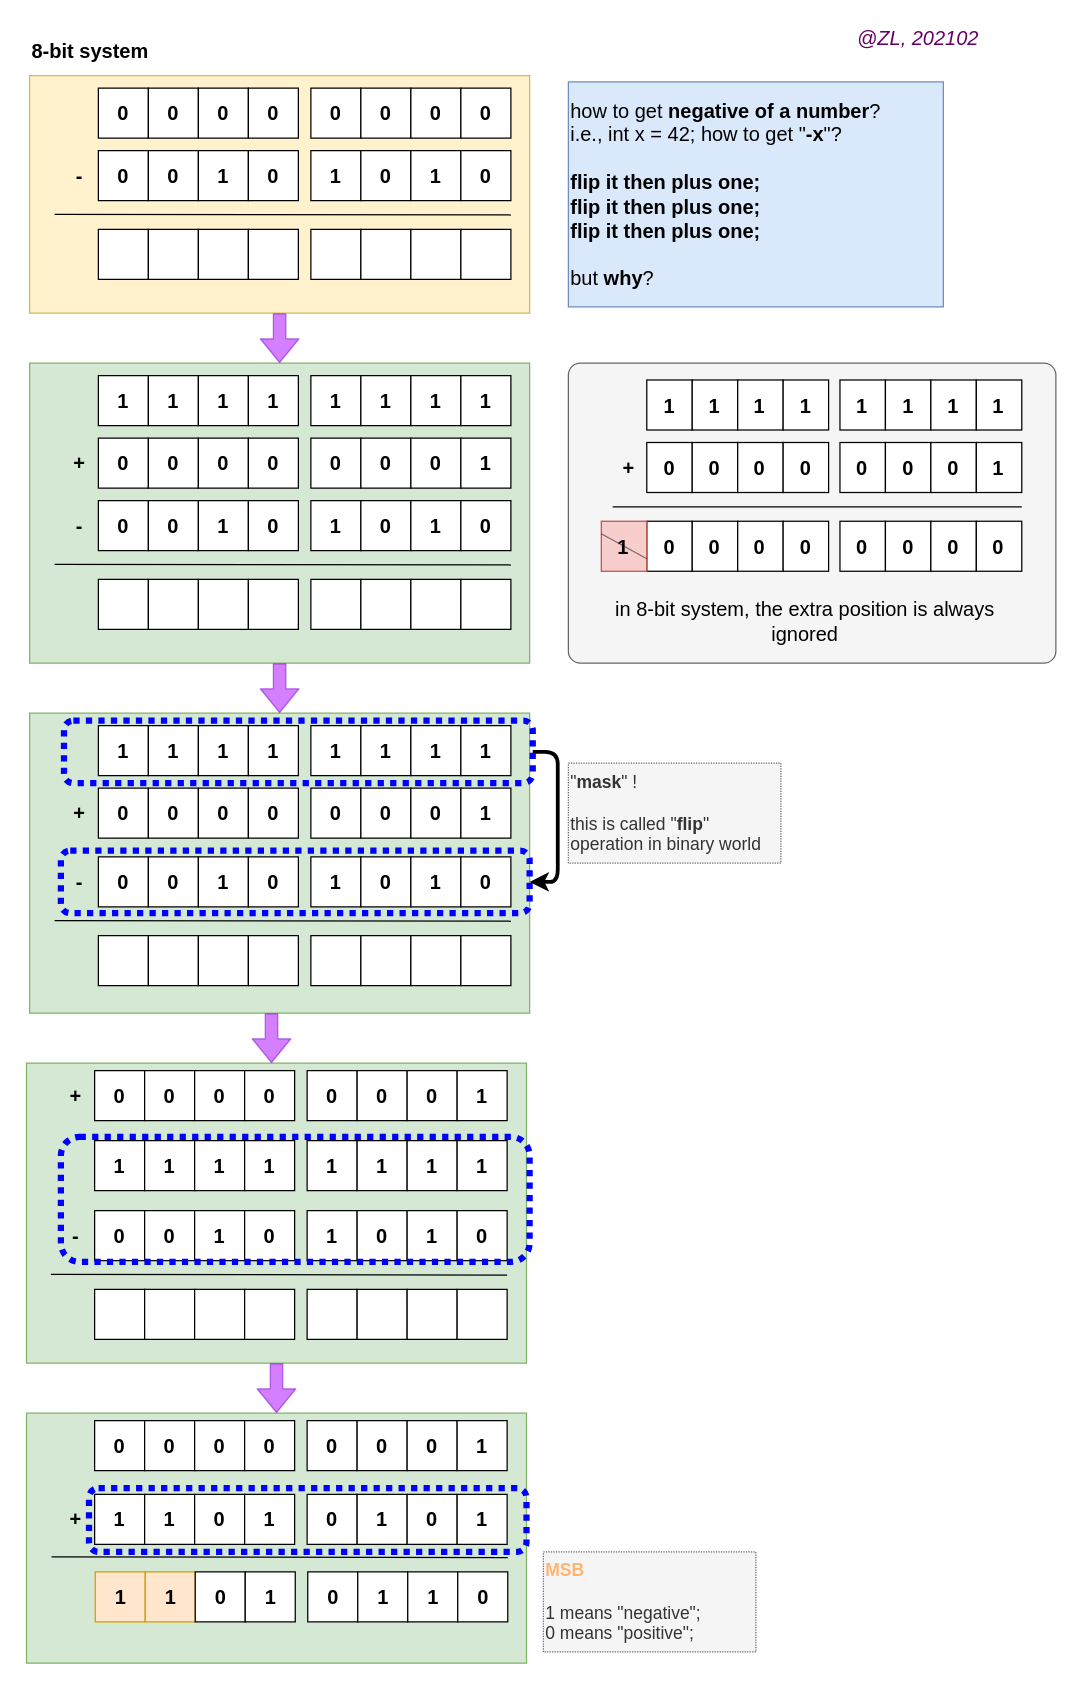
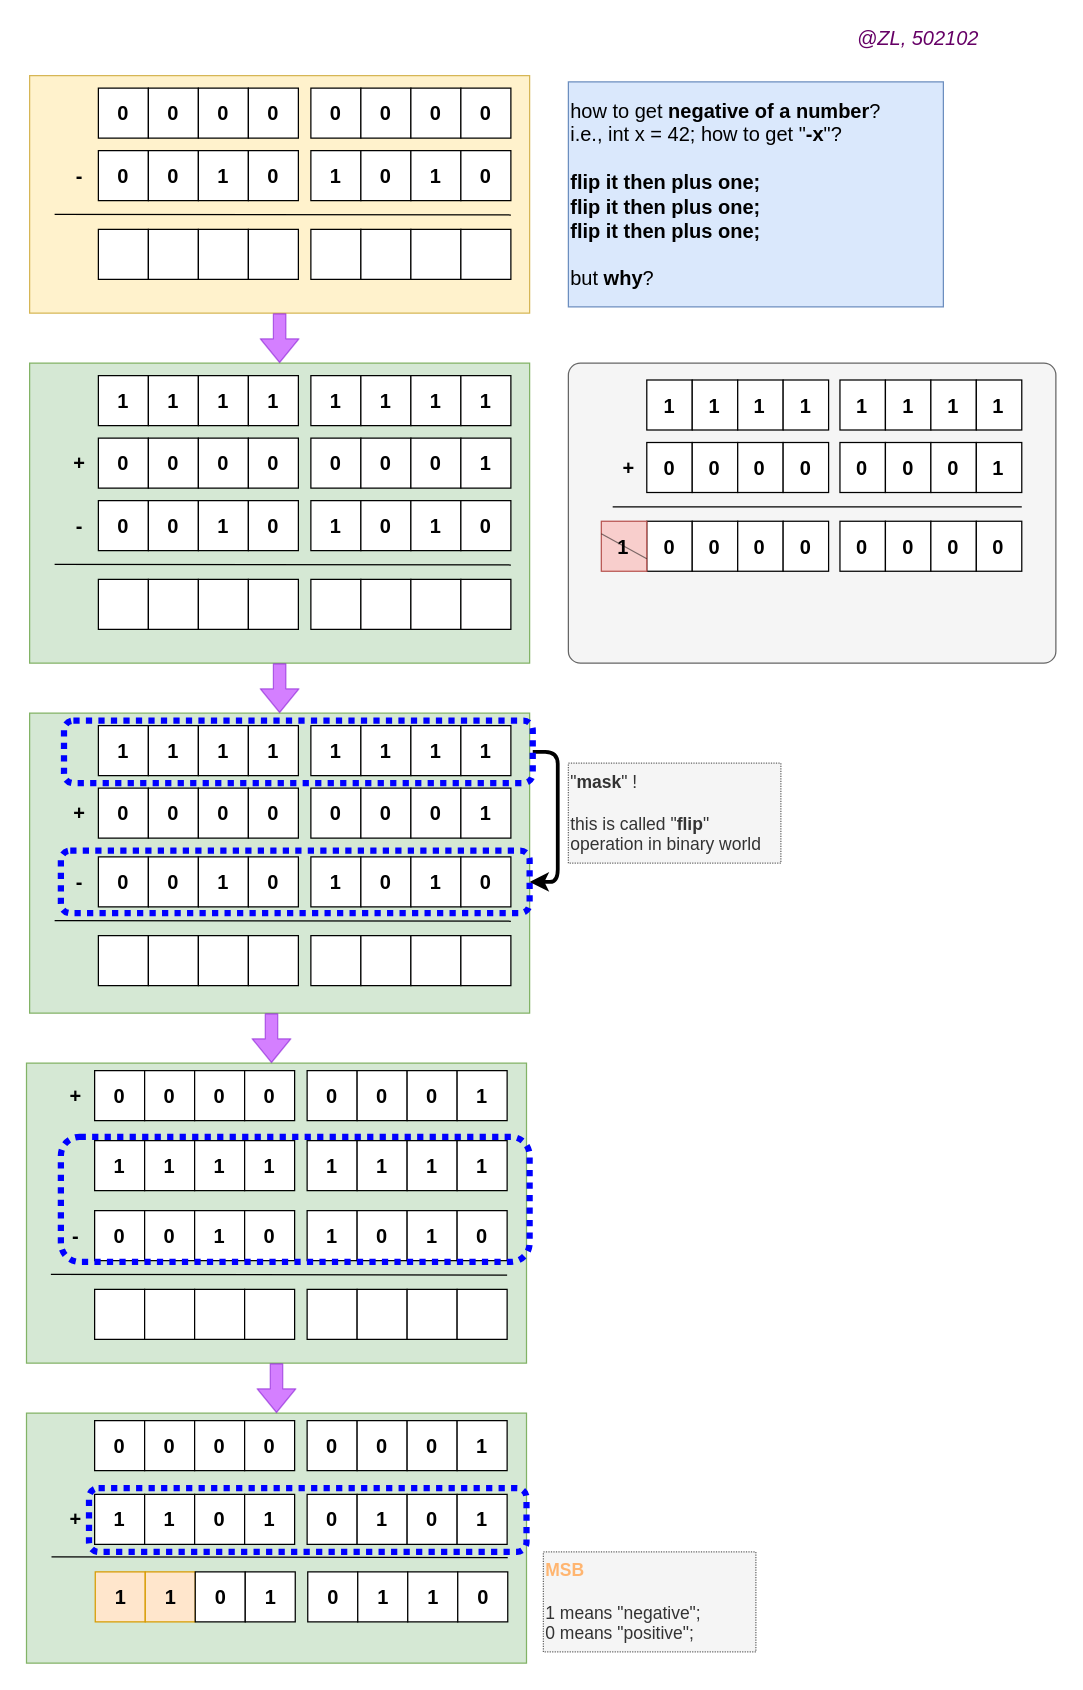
node "@ZL, 202102": label "@ZL, 202102" -> "@ZL, 502102"
node "8-bit system": removed
node "in 8-bit system, the extra position is always ignored": removed
